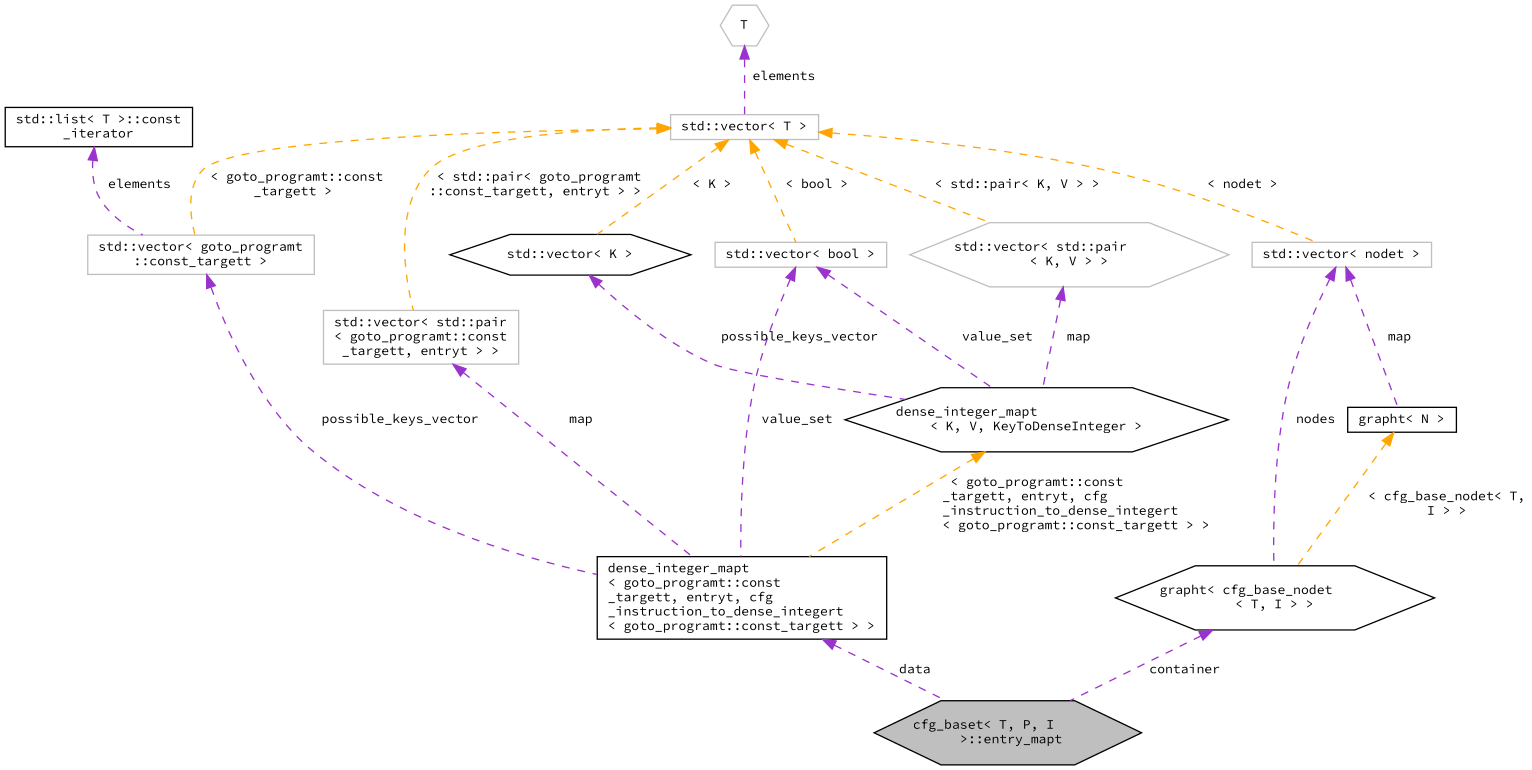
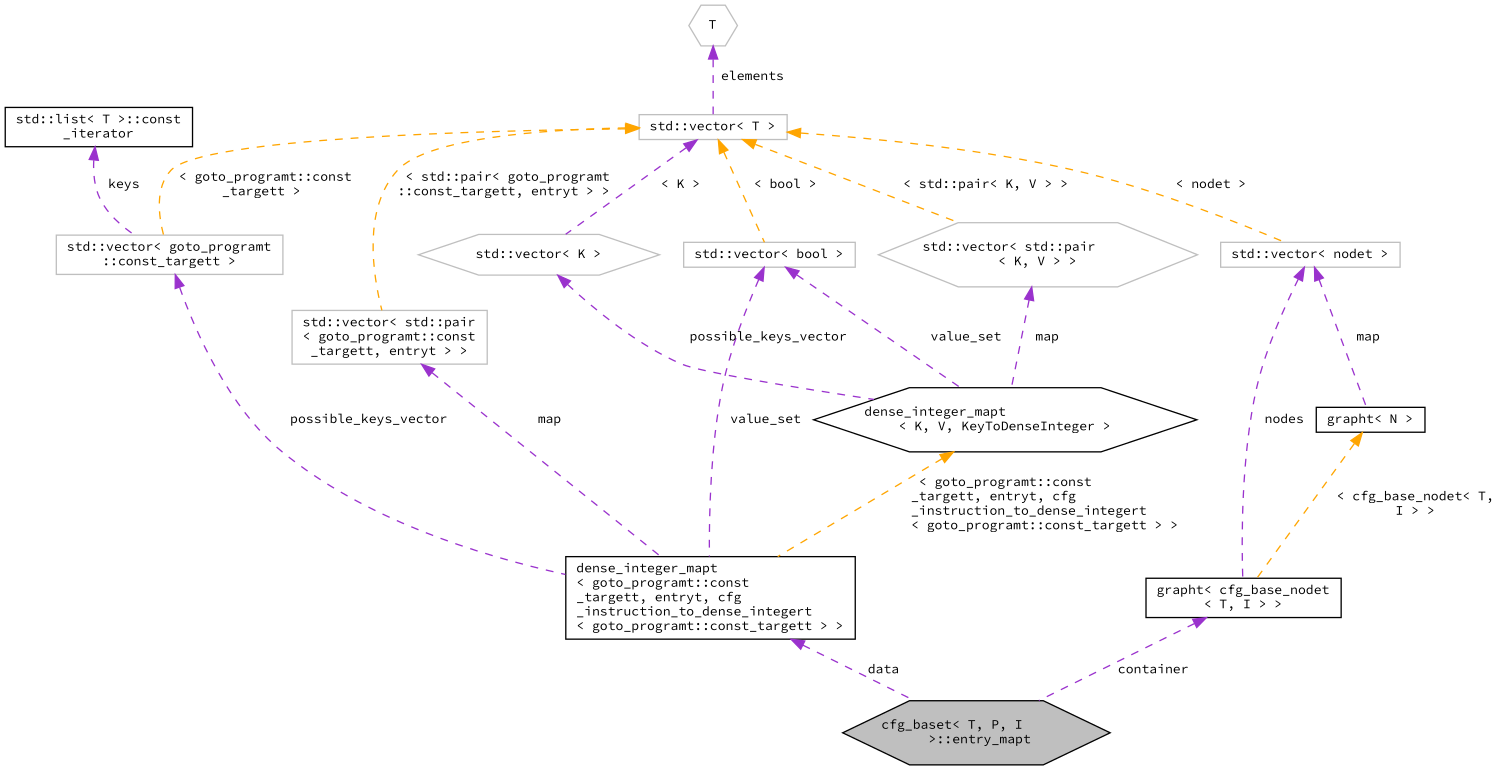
edge "std::vector< goto_programt ::const_targett >" -> "std::list< T >::const _iterator": label " elements" -> " keys"
edge "std::vector< K >" -> "std::vector< T >": color orange -> darkorchid3
node "std::vector< K >": color black -> grey75
node "grapht< cfg_base_nodet < T, I > >": shape hexagon -> box
